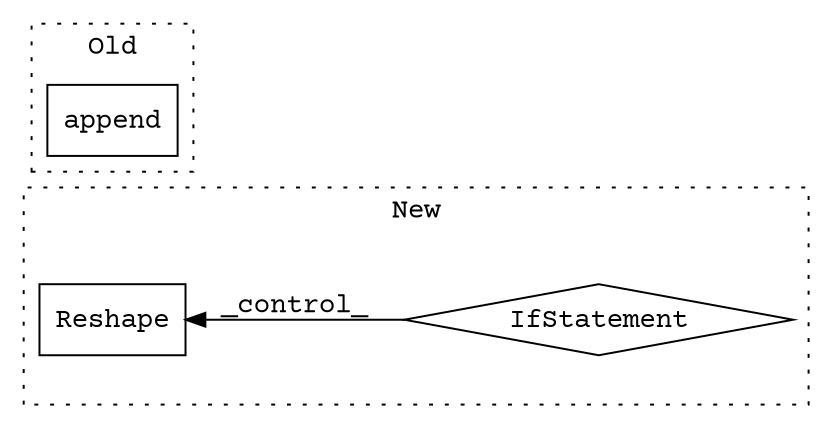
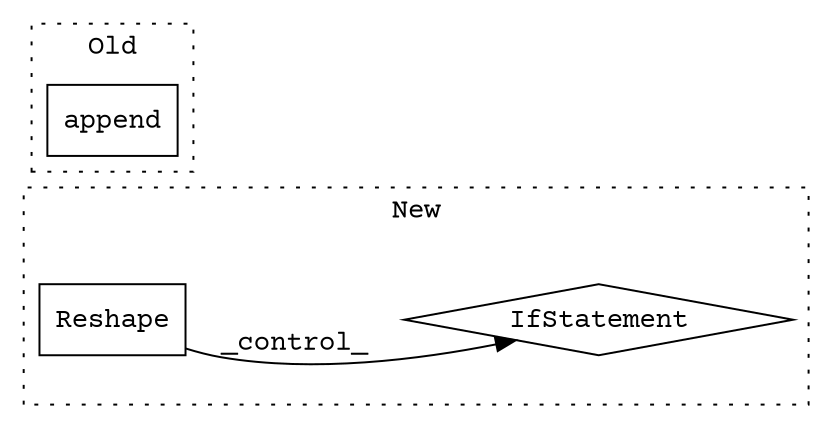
edge "IfStatement" -> "Reshape": reversed
